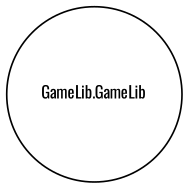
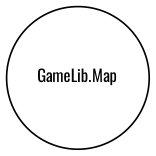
node "GameLib.GameLib": label "GameLib.GameLib" -> "GameLib.Map"
